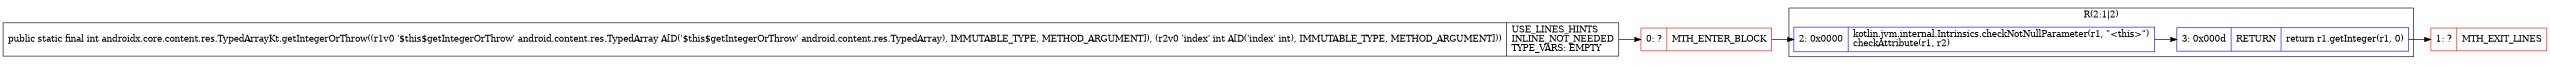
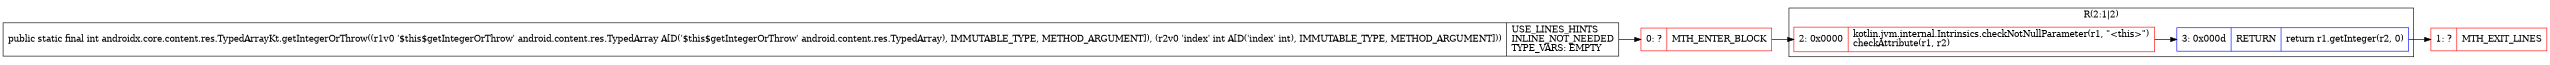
node "2: 0x0000": color blue -> red
node "3: 0x000d": text "return r1.getInteger(r1, 0)" -> "return r1.getInteger(r2, 0)"
